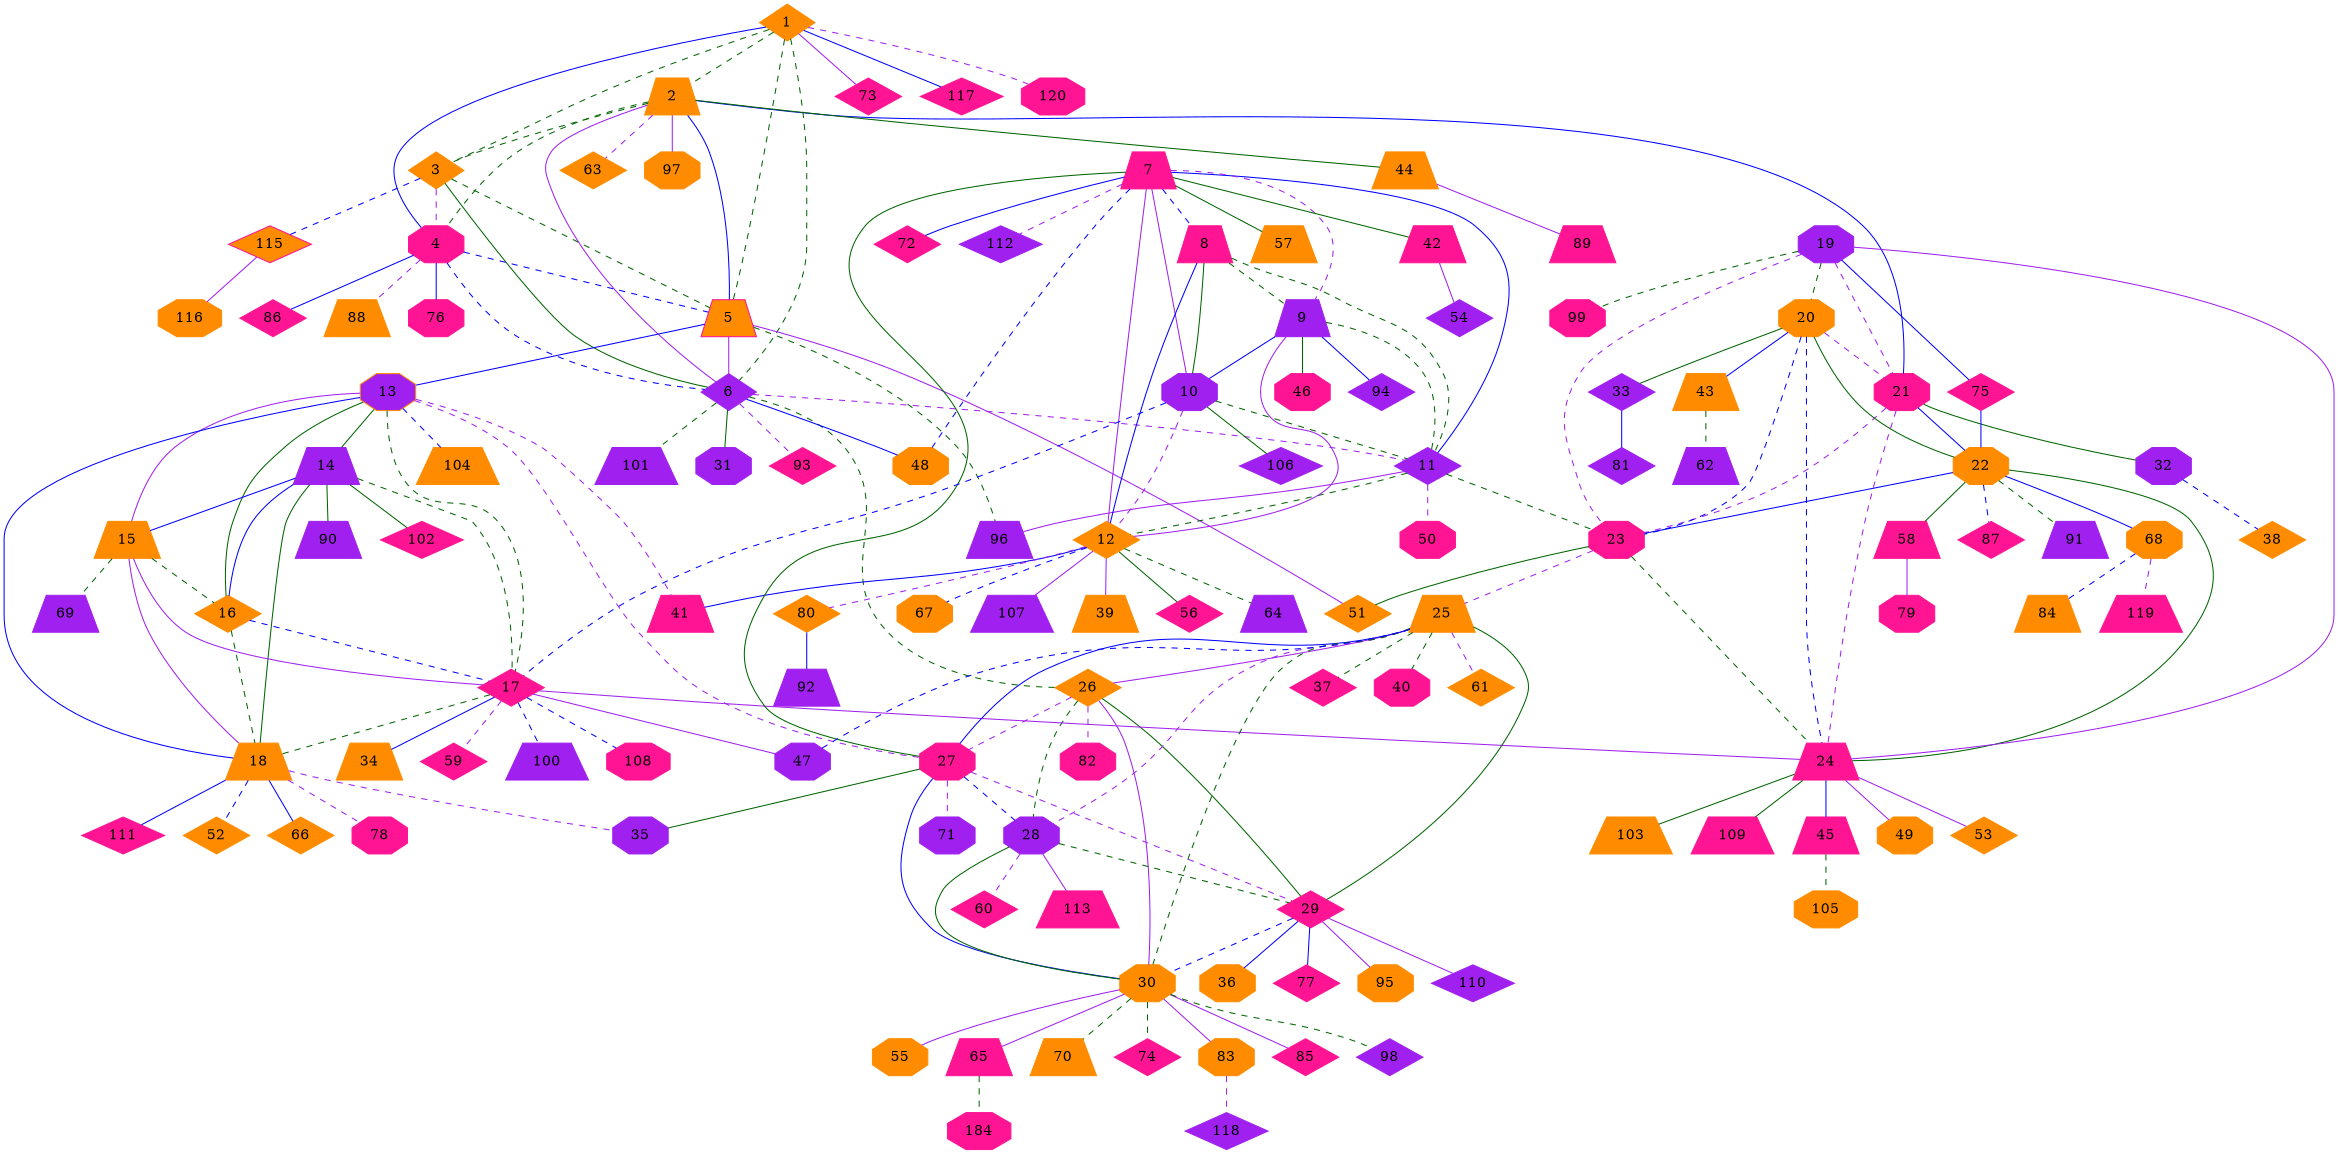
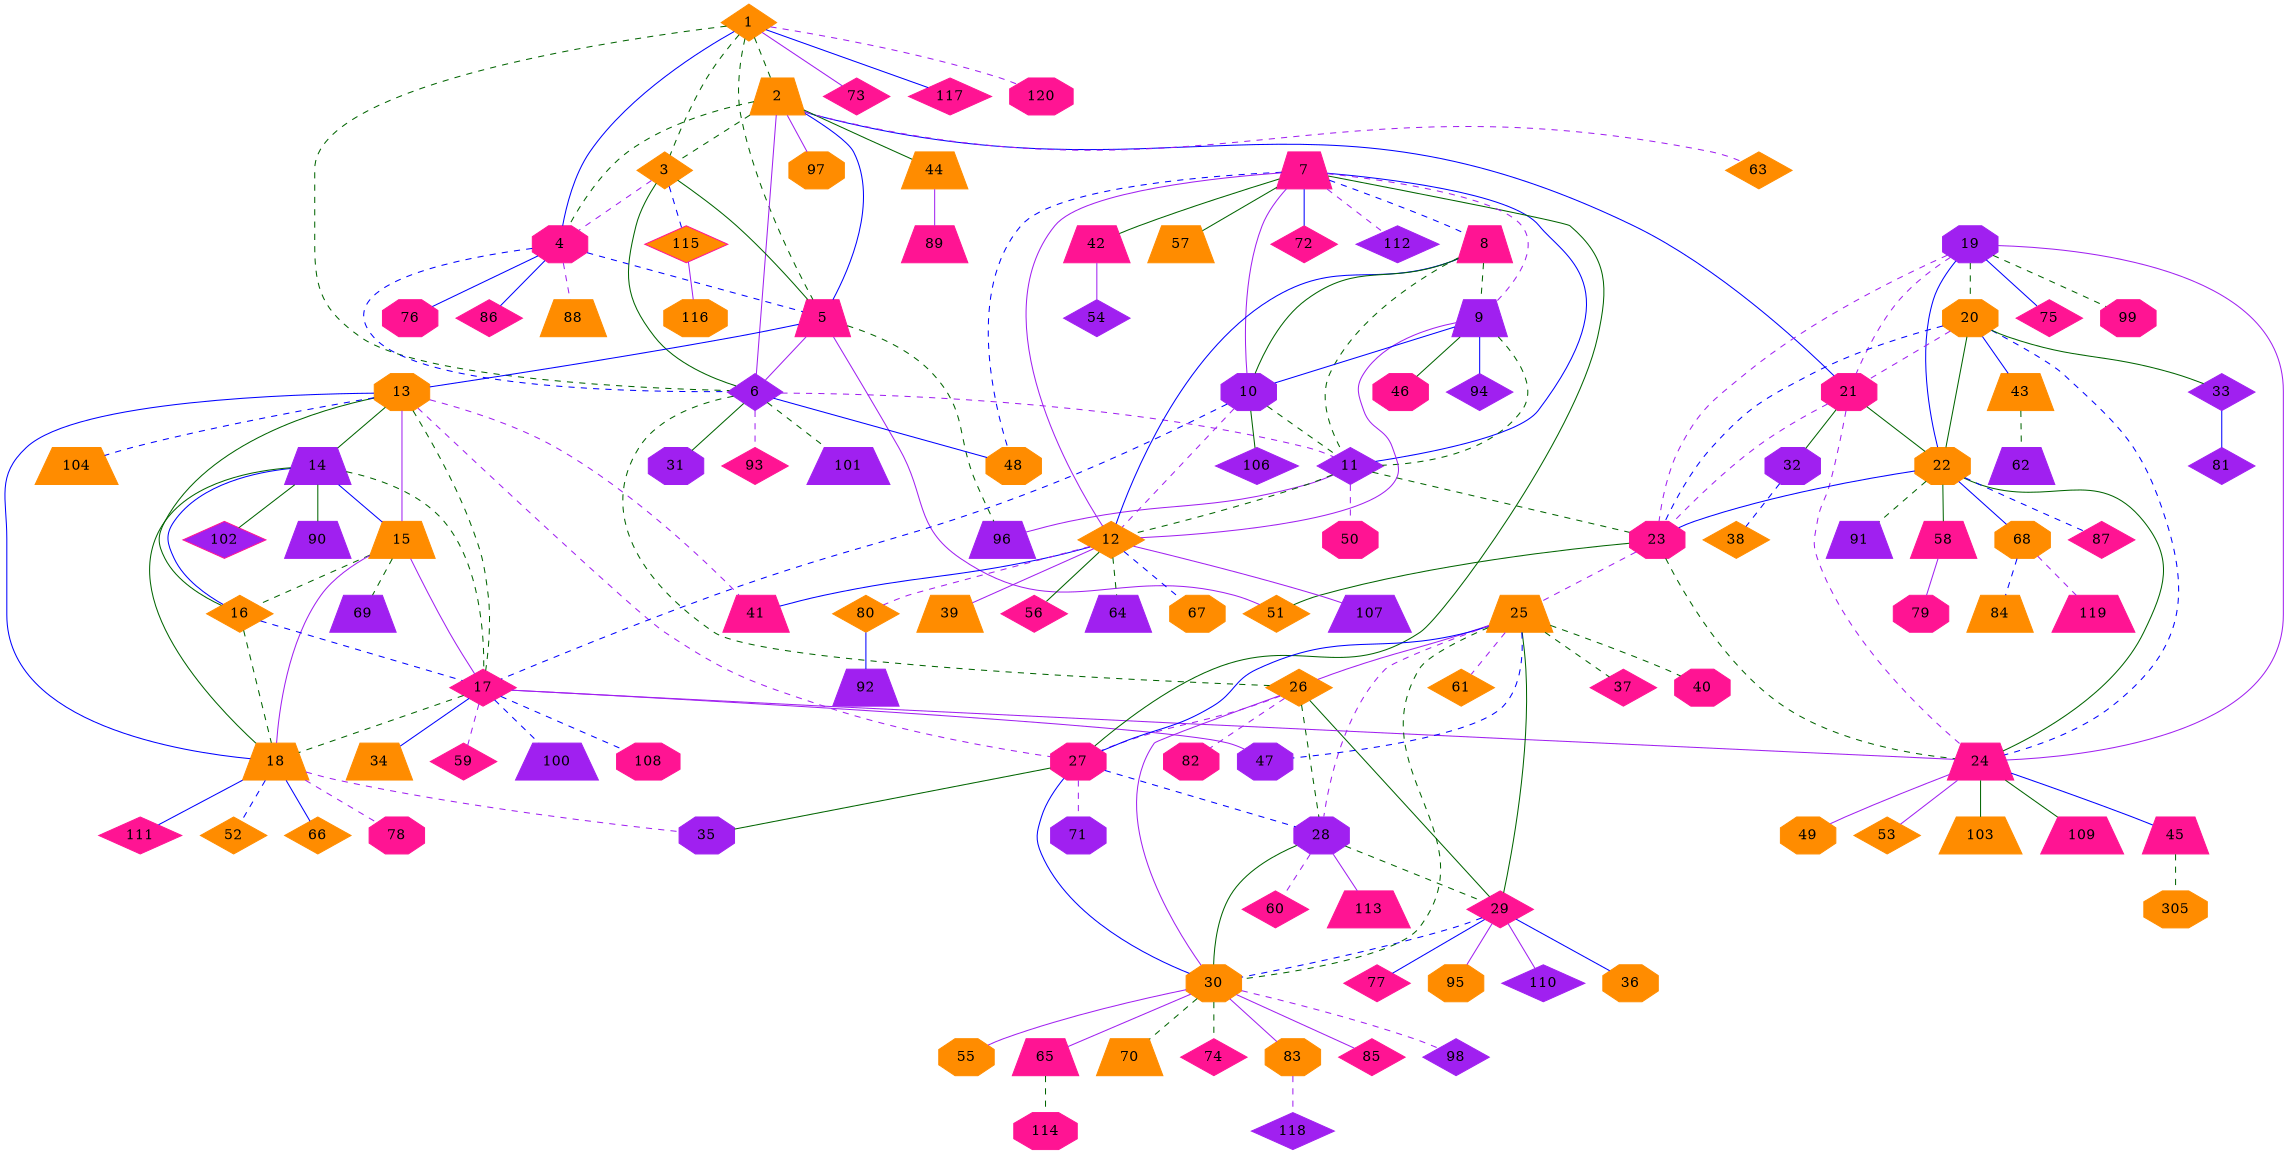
edge "3" -- "5": style dashed -> solid
node "5": fillcolor darkorange -> deeppink
node "13": fillcolor purple -> darkorange
edge "21" -- "22": color blue -> darkgreen
edge "75" -- "22": now "19" -- "22"
node "102": fillcolor deeppink -> purple
edge "27" -- "29": removed
node "105": label "105" -> "305"
edge "30" -- "98": color darkgreen -> purple
node "184": label "184" -> "114"
